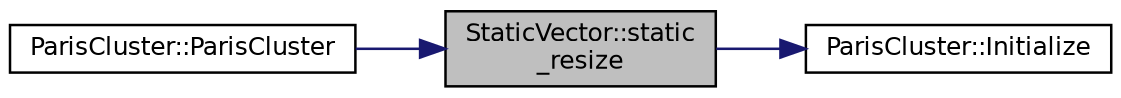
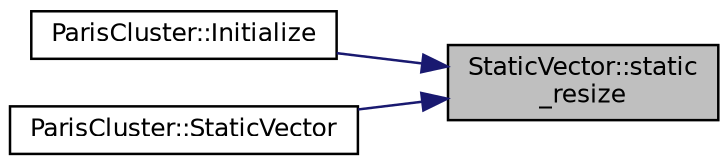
node "ParisCluster::ParisCluster": label "ParisCluster::ParisCluster" -> "ParisCluster::StaticVector"
edge "StaticVector::static _resize" -> "ParisCluster::Initialize": reversed
